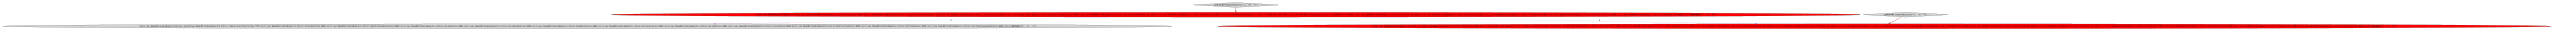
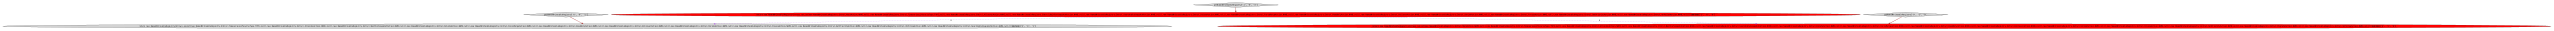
node "getNamedWriteableRegistry['0', '0', '1']": added
